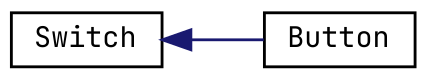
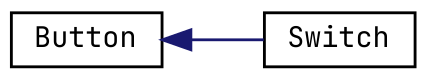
edge "Button" -> "Switch": reversed
